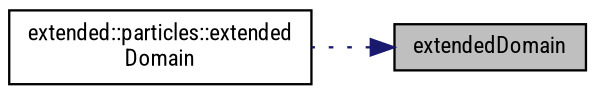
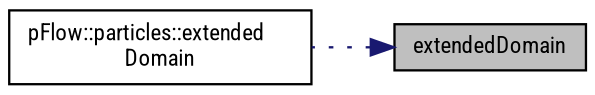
node "extended::particles::extended Domain": label "extended::particles::extended Domain" -> "pFlow::particles::extended Domain"
